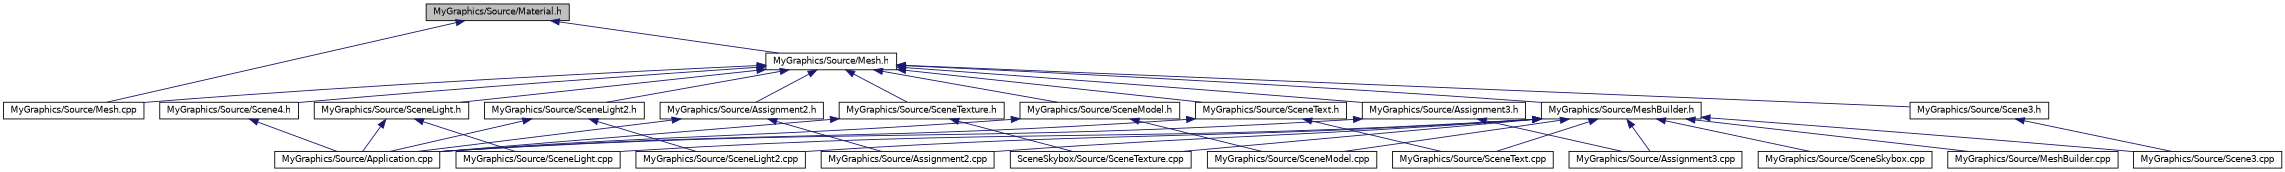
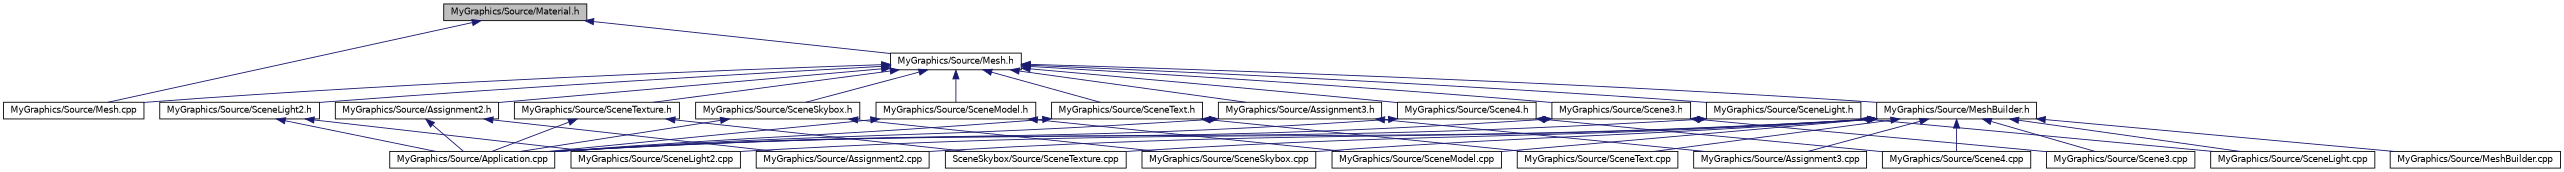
node "MyGraphics/Source/SceneSkybox.h": added
edge "MyGraphics/Source/Application.cpp" -> "MyGraphics/Source/Scene3.h": added
node "MyGraphics/Source/Scene4.cpp": added
